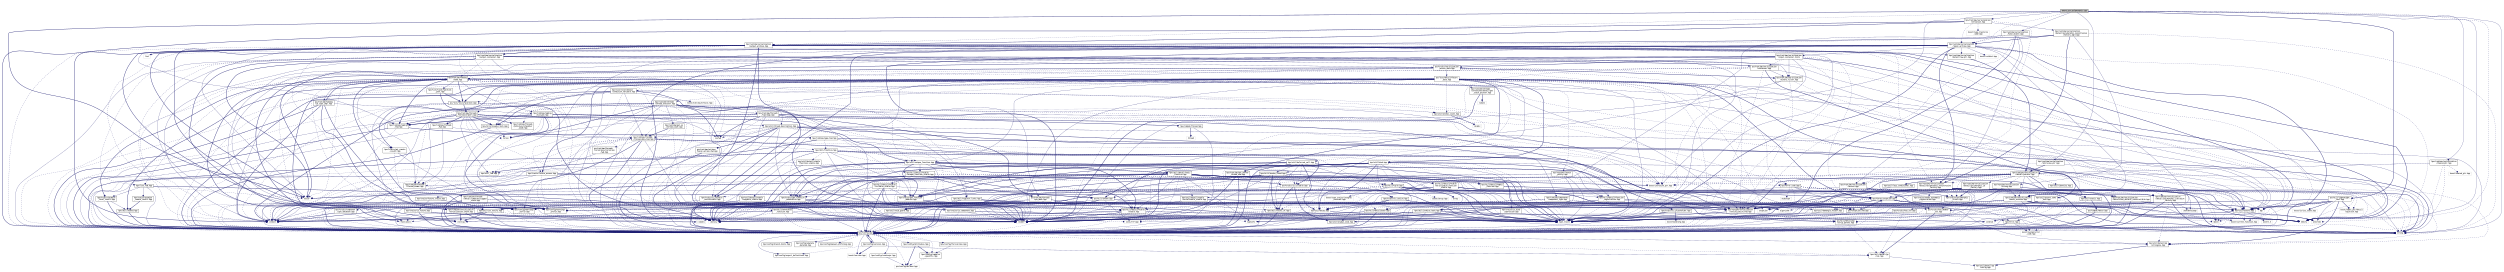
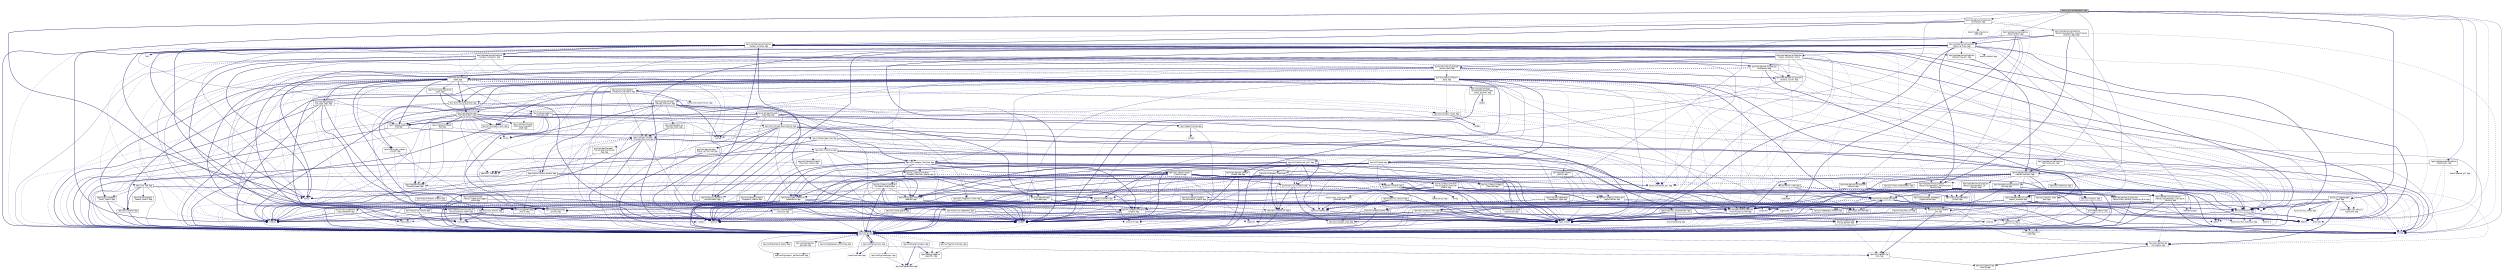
edge "hpx/util/bind.hpp" -> "hpx/util/decay.hpp": now "boost/type_traits/integral _constant.hpp" -> "hpx/util/decay.hpp"
edge "hpx/traits/promise _remote_result.hpp" -> "hpx/util/unused.hpp": now "hpx/lcos_fwd.hpp" -> "hpx/util/unused.hpp"
